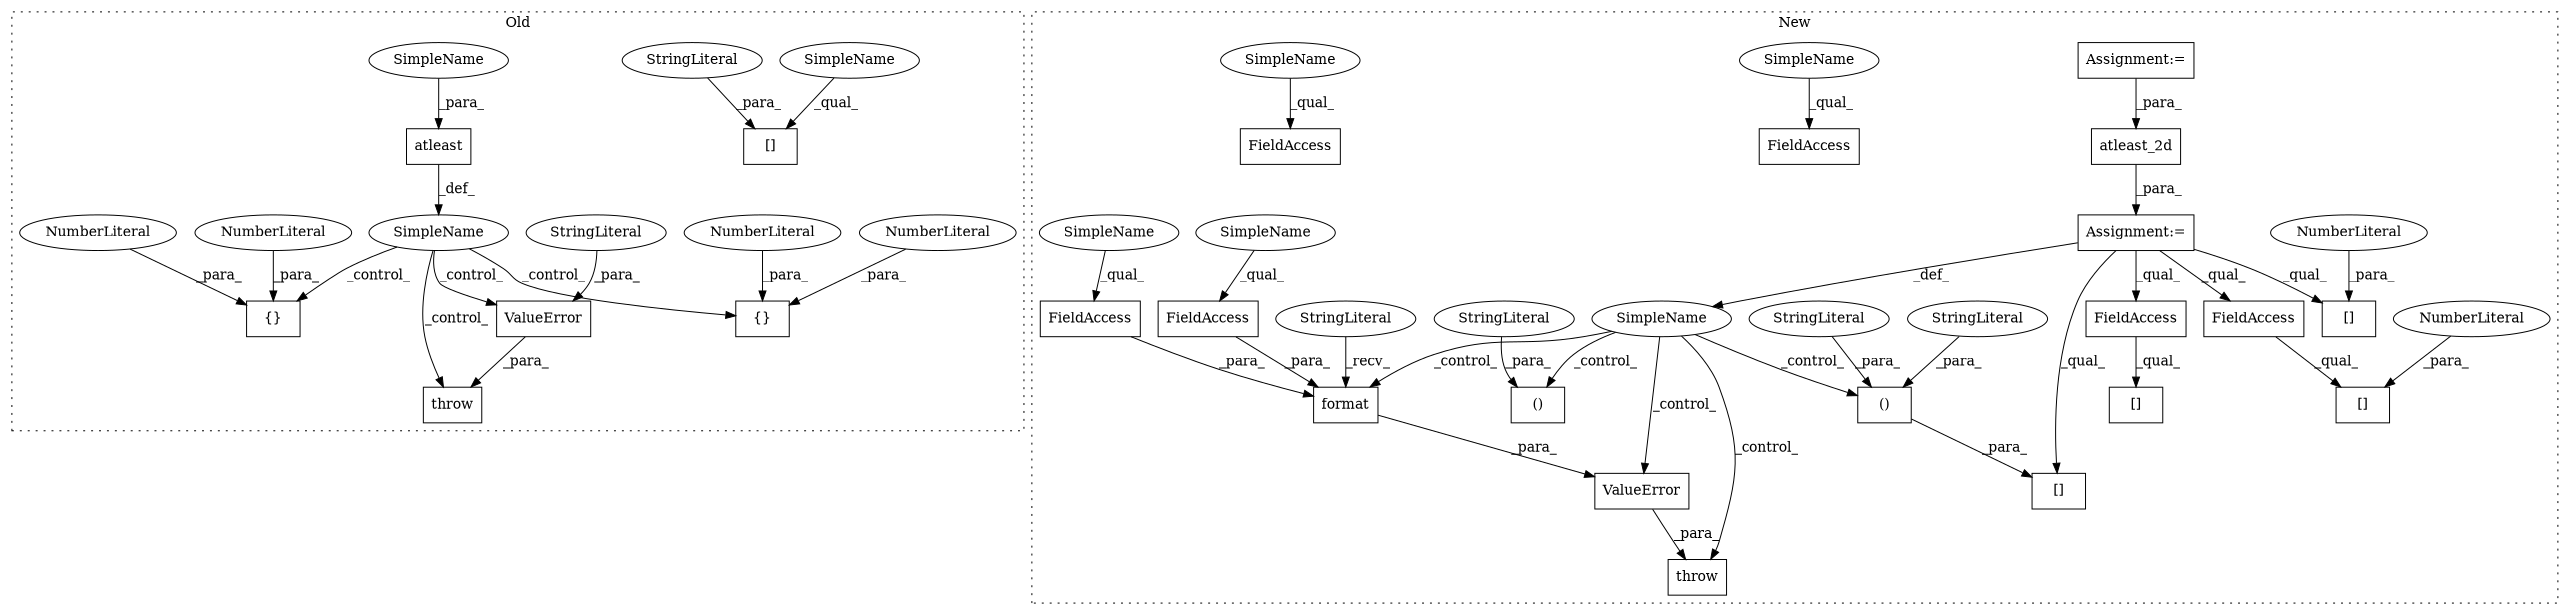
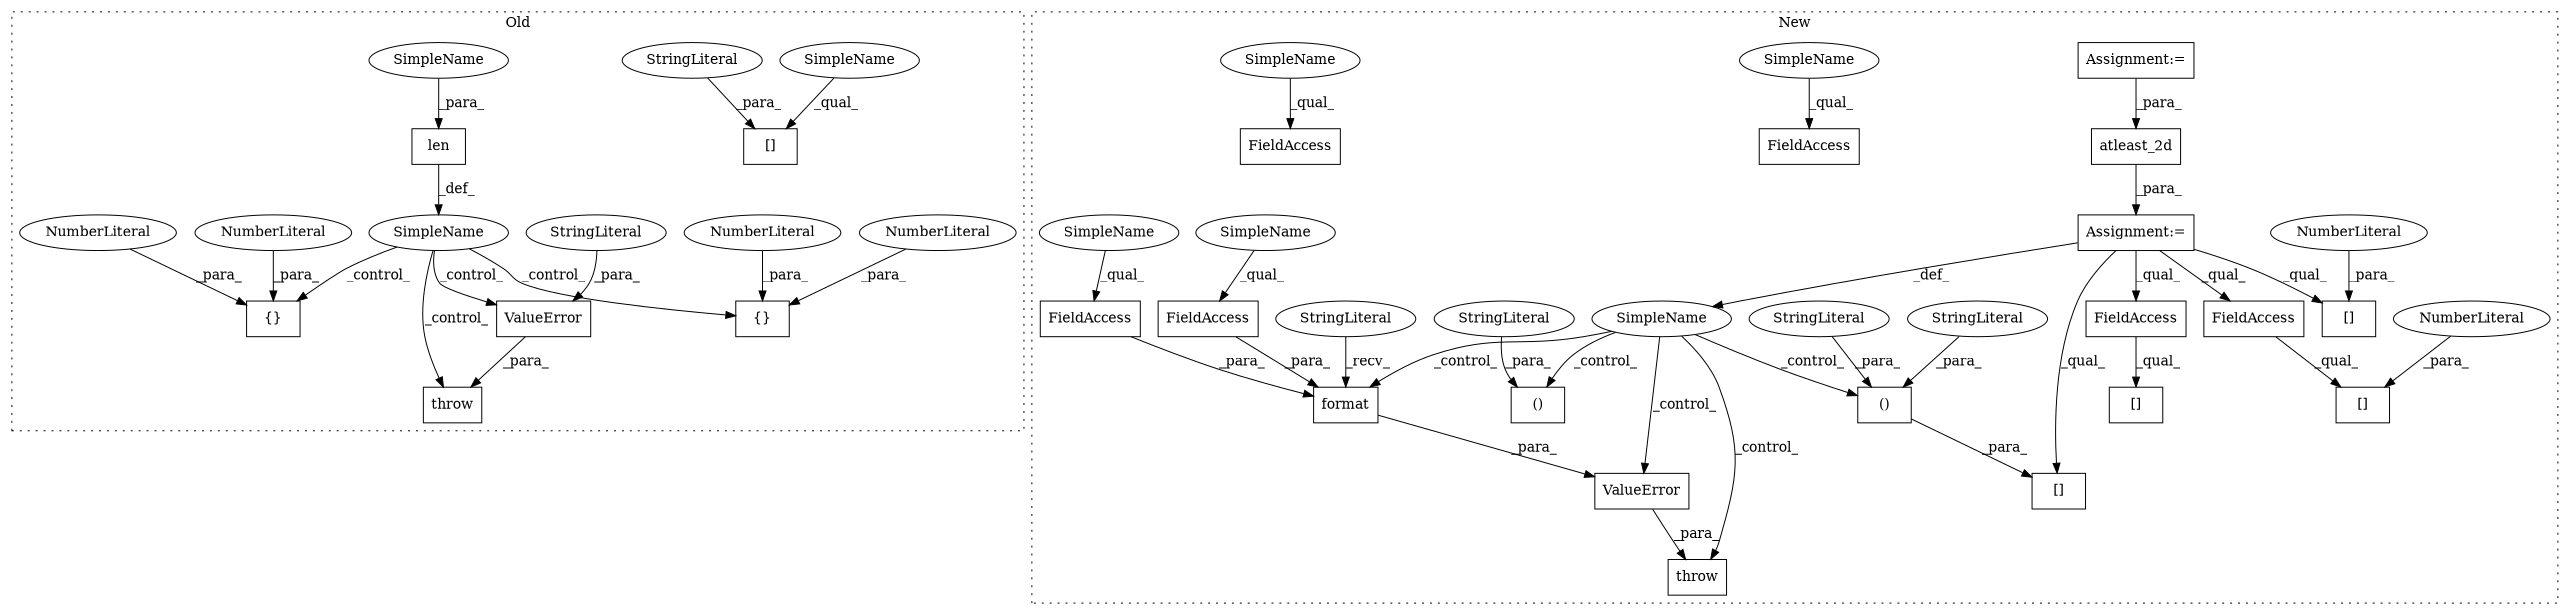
node "atleast": label "atleast" -> "len"
